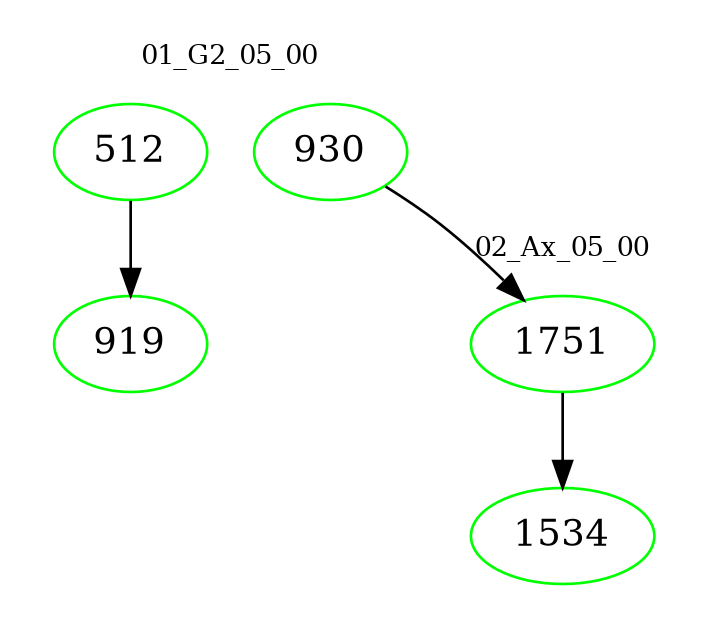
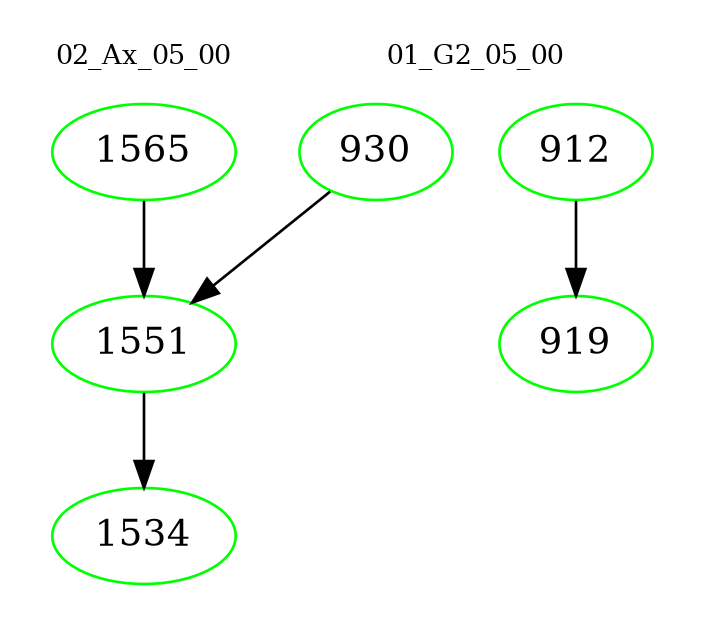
node "512": label "512" -> "912"
node "1565": added
node "1751": label "1751" -> "1551"
